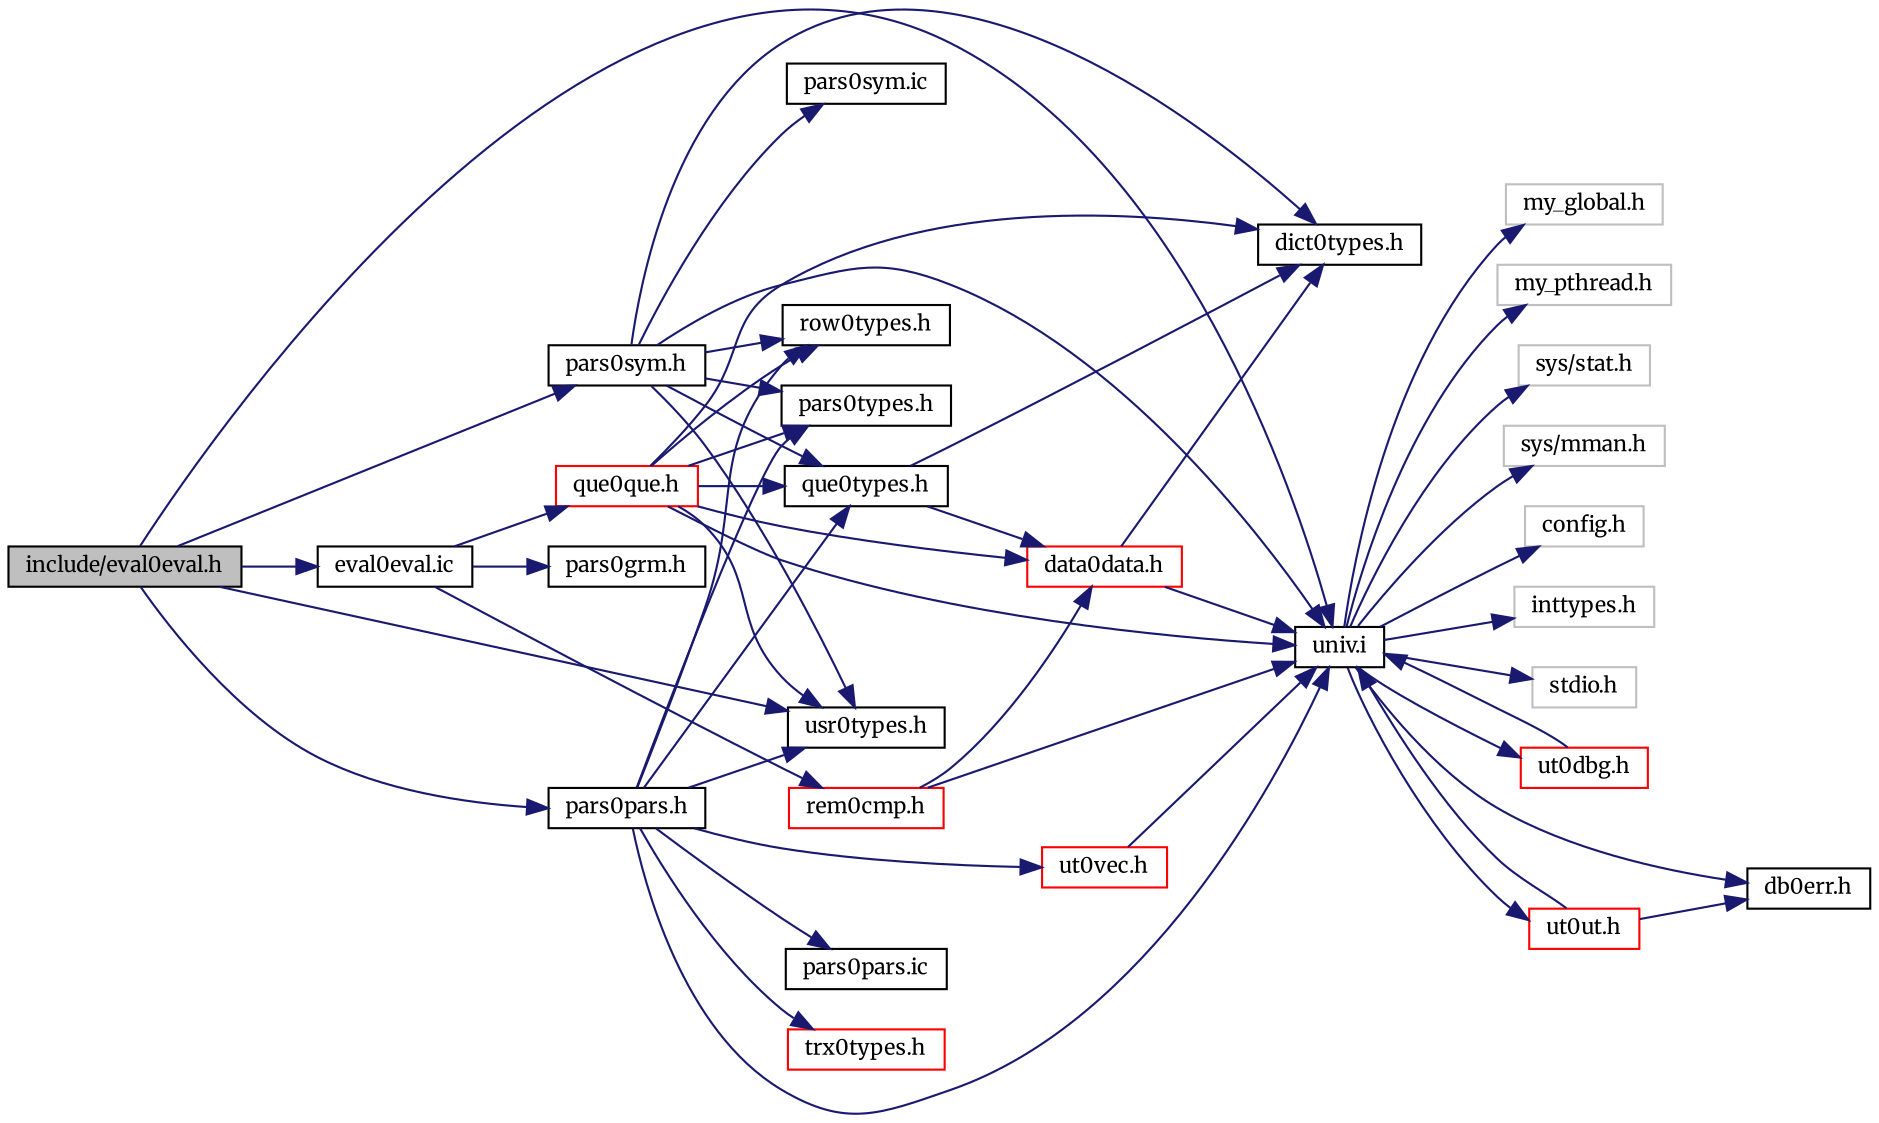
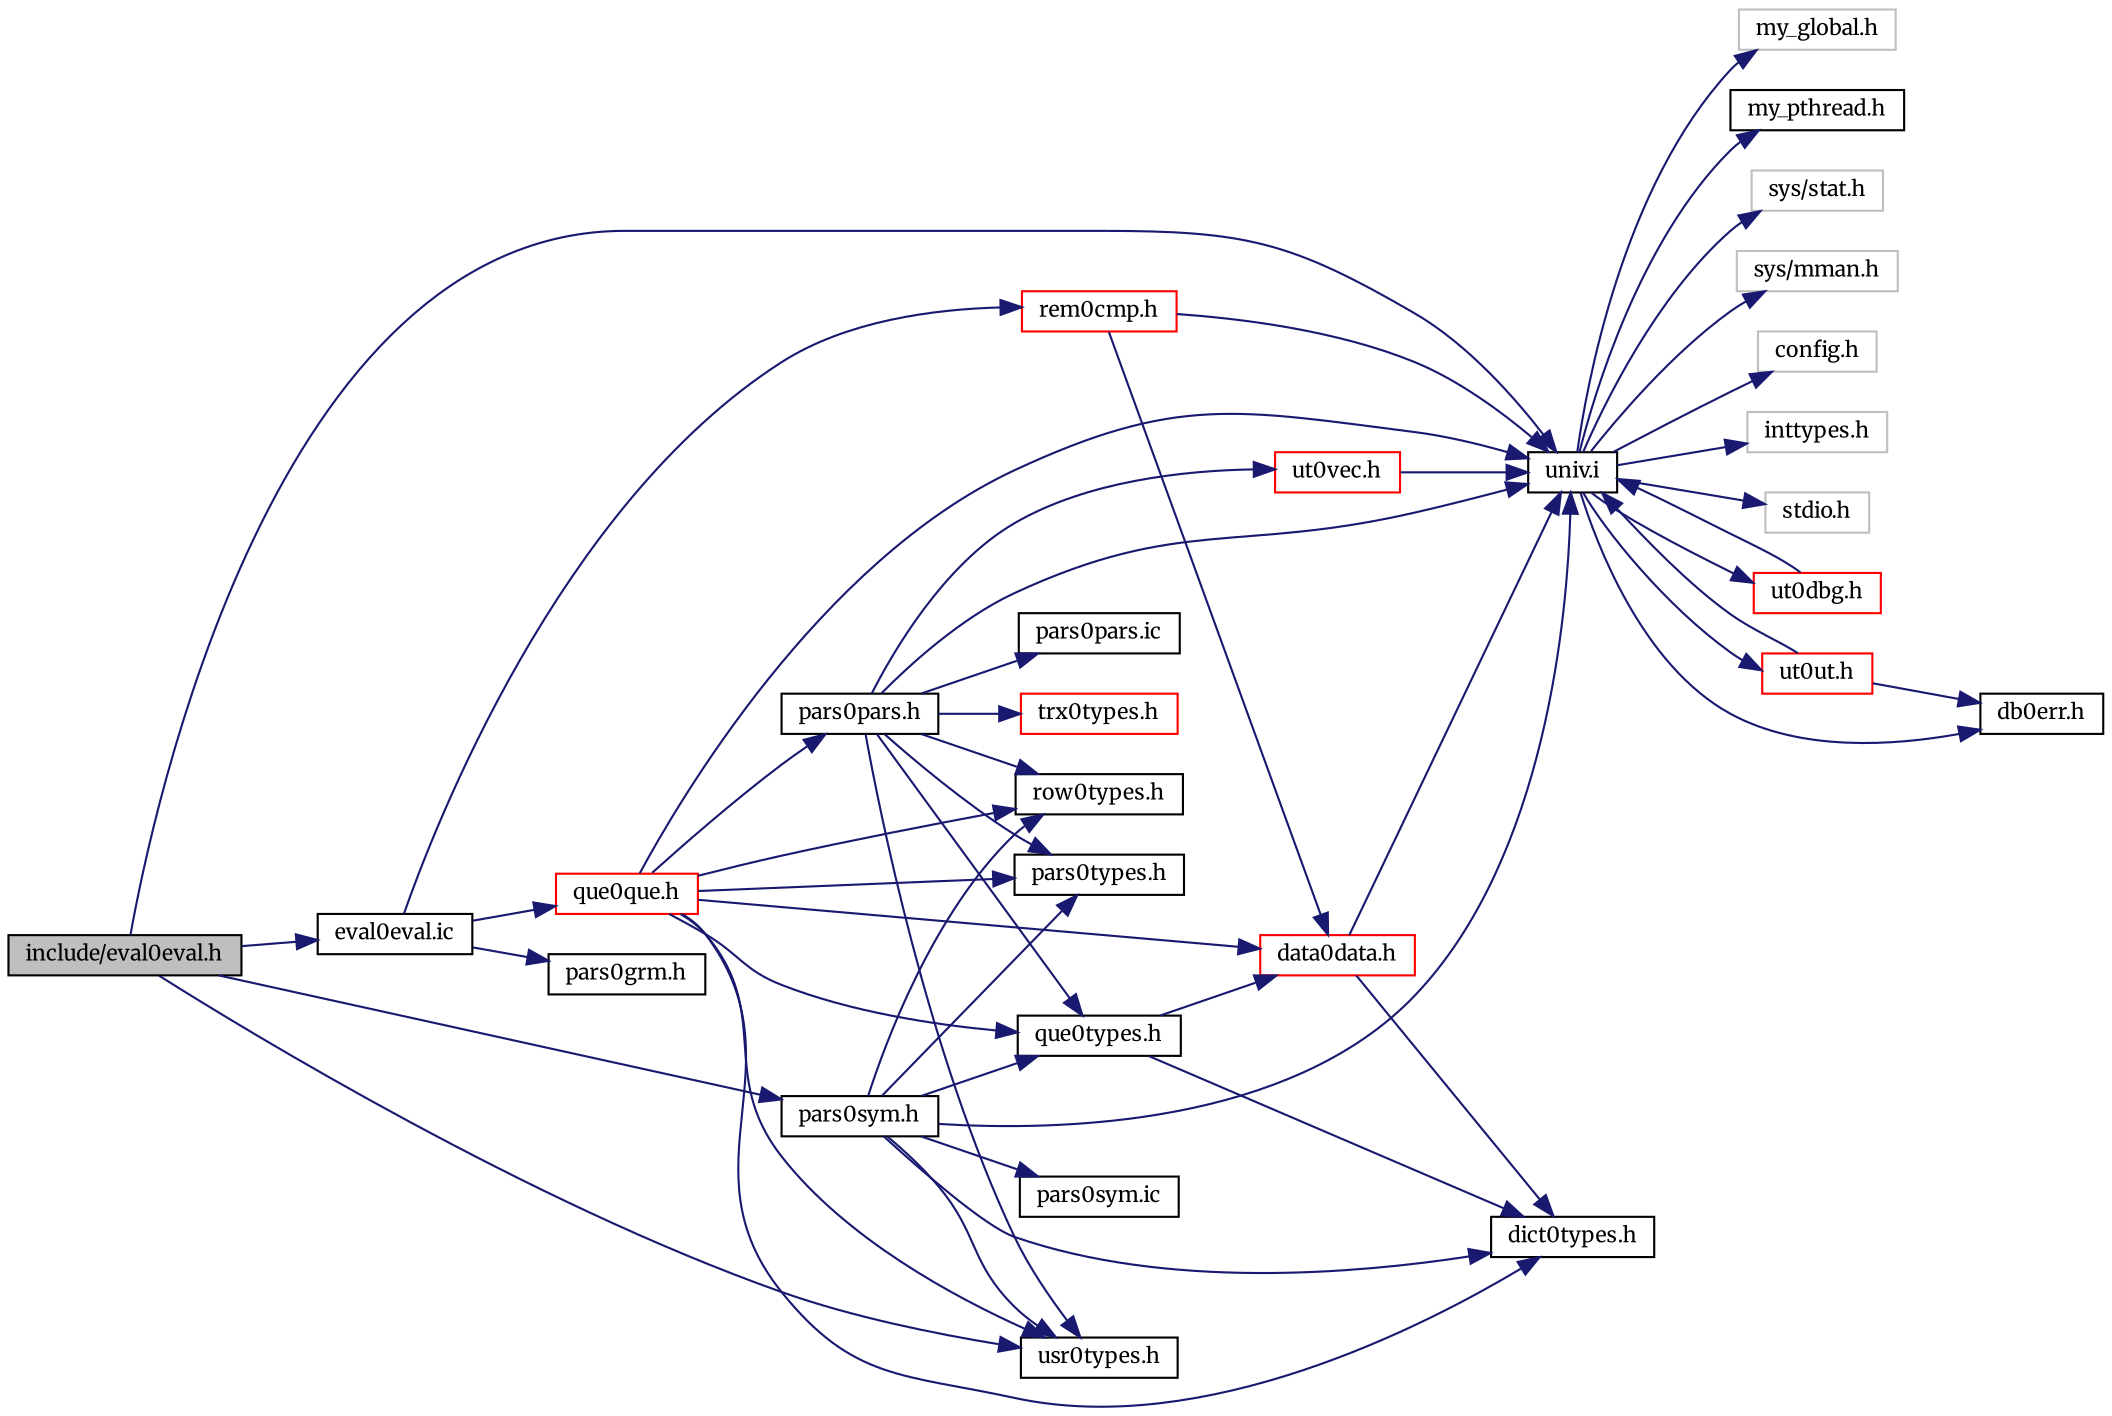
node "my_pthread.h": color grey75 -> black
edge "include/eval0eval.h" -> "pars0pars.h": now "que0que.h" -> "pars0pars.h"
